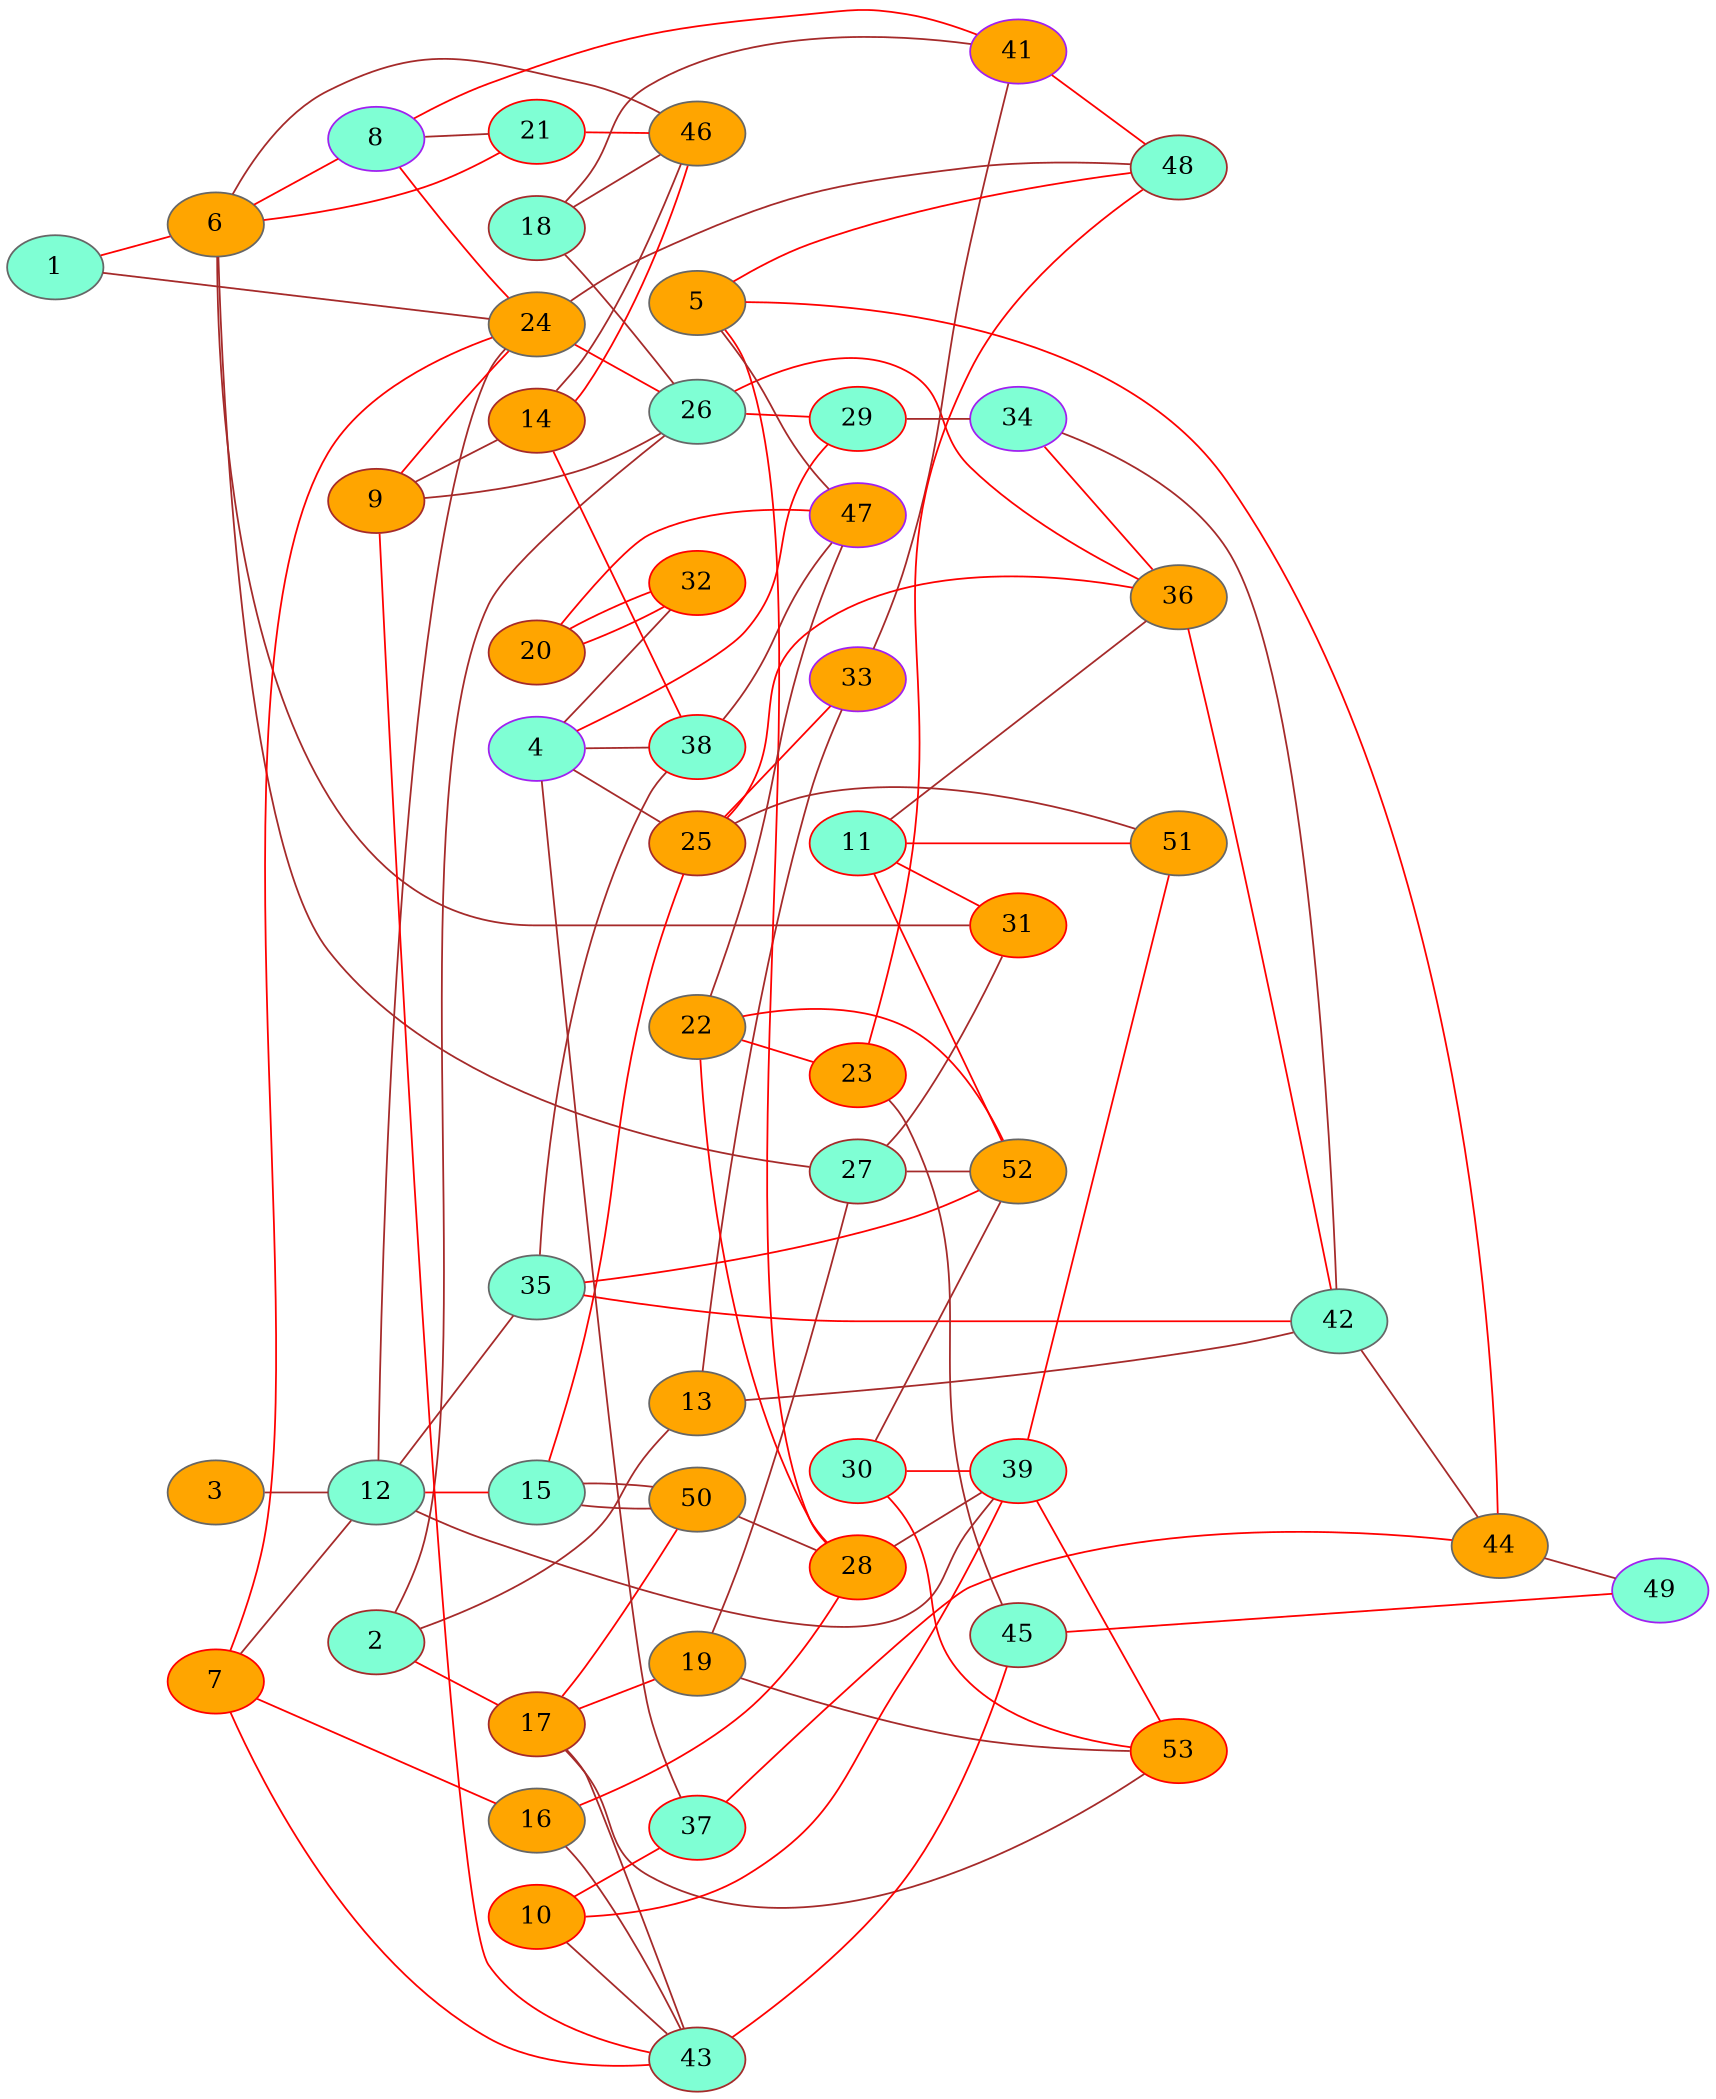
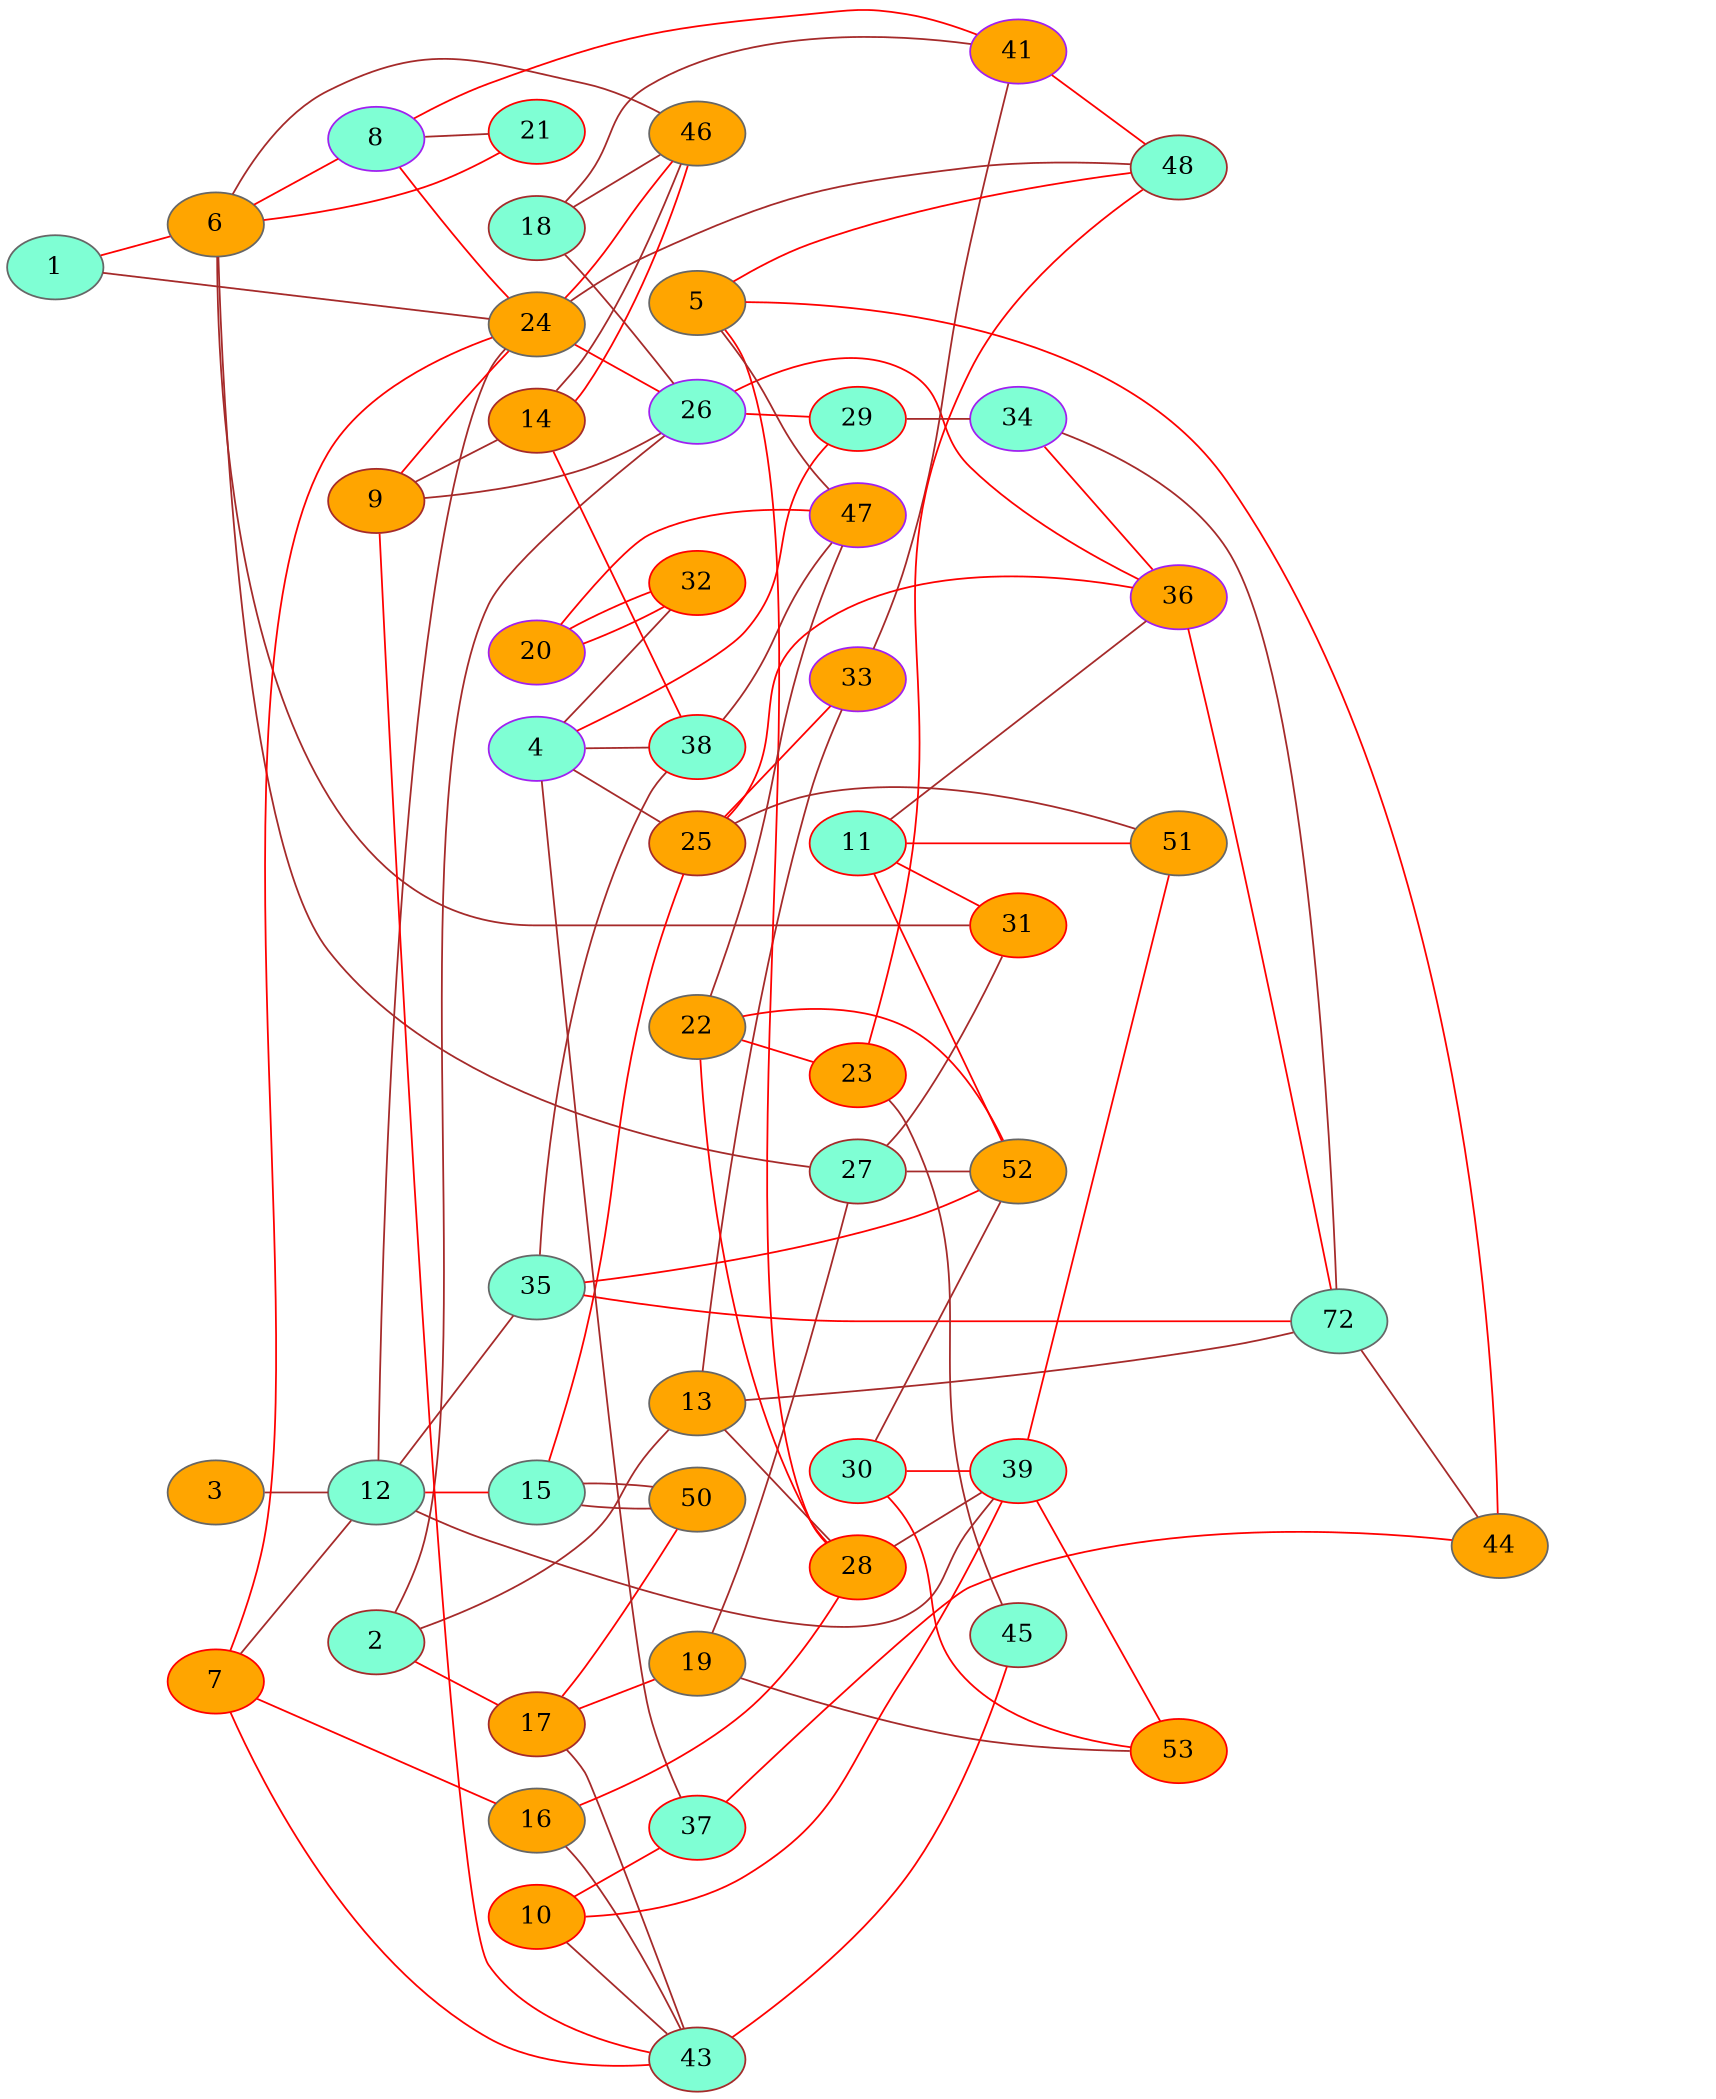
edge "21" -- "46": now "24" -- "46"
node "26": color gray40 -> purple
node "36": color gray40 -> purple
node "20": color brown -> purple
node "42": label "42" -> "72"
edge "50" -- "28": now "13" -- "28"
node "49": removed
edge "17" -- "53": removed
